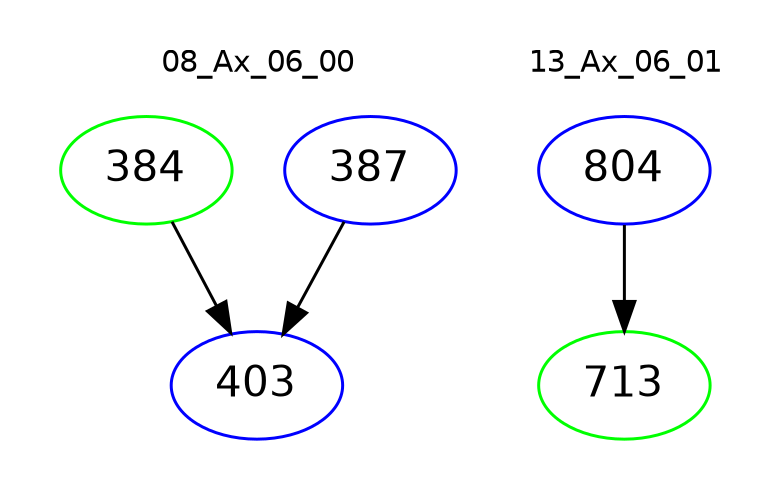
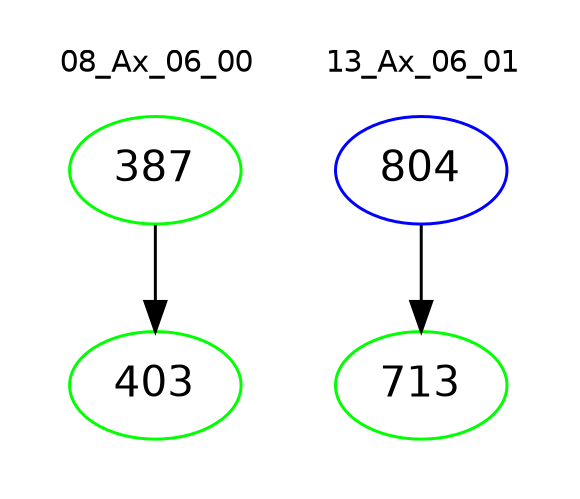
node "384": removed
node "387": color blue -> green
node "403": color blue -> green
